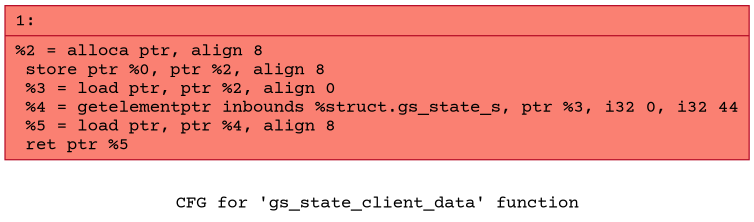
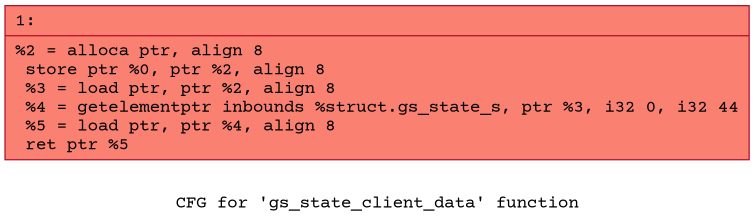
node "1:": text "%3 = load ptr, ptr %2, align 0" -> "%3 = load ptr, ptr %2, align 8"
